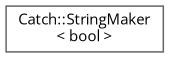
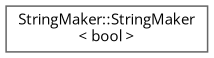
node "Catch::StringMaker < bool >": label "Catch::StringMaker < bool >" -> "StringMaker::StringMaker < bool >"
